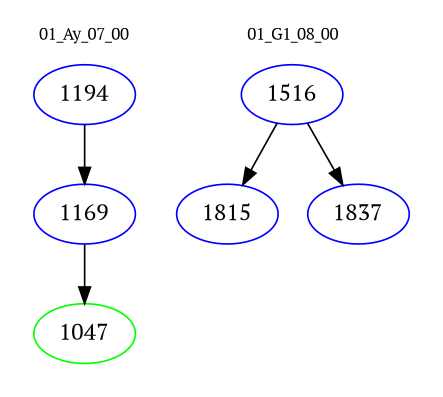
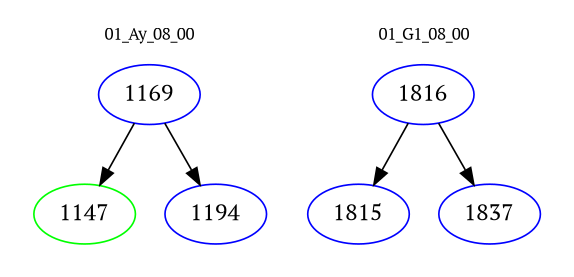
cluster "01_Ay_07_00": label "01_Ay_07_00" -> "01_Ay_08_00"
node "1516": label "1516" -> "1816"
edge "1194" -> "1169": reversed
node "1047": label "1047" -> "1147"
